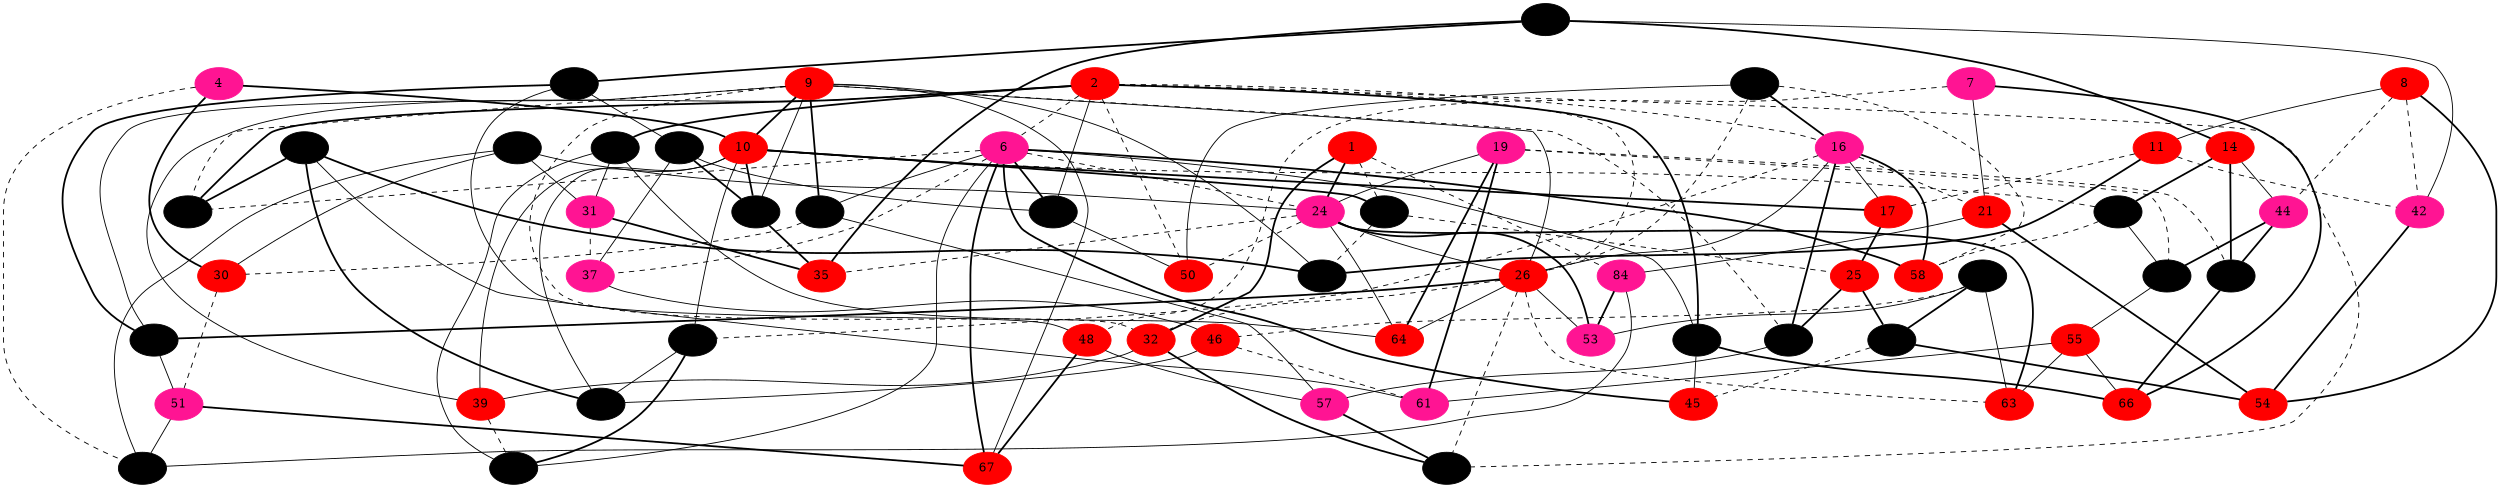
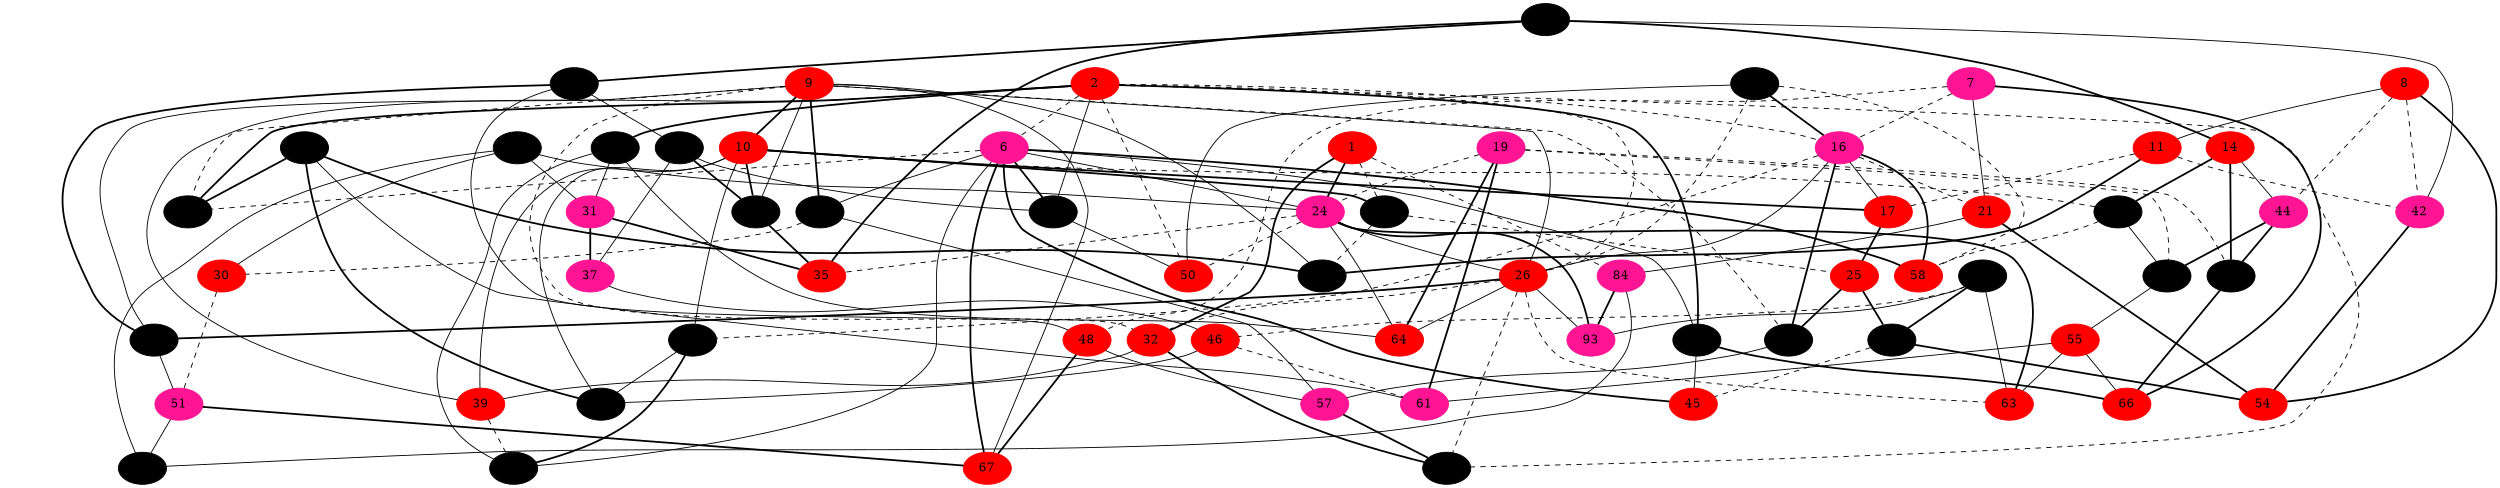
node "4": removed
edge "7" -- "16": added
edge "19" -- "24": style solid -> dashed
edge "6" -- "24": style dashed -> solid
edge "6" -- "37": removed
edge "31" -- "37": style dashed -> bold
node "53": label "53" -> "93"
